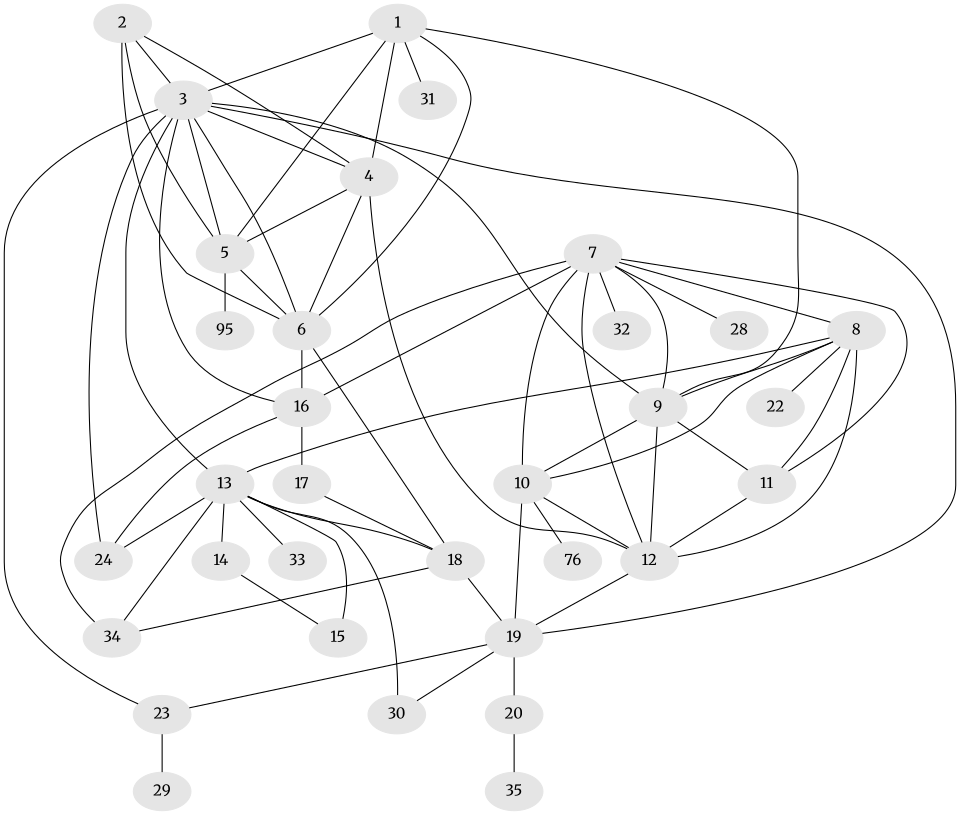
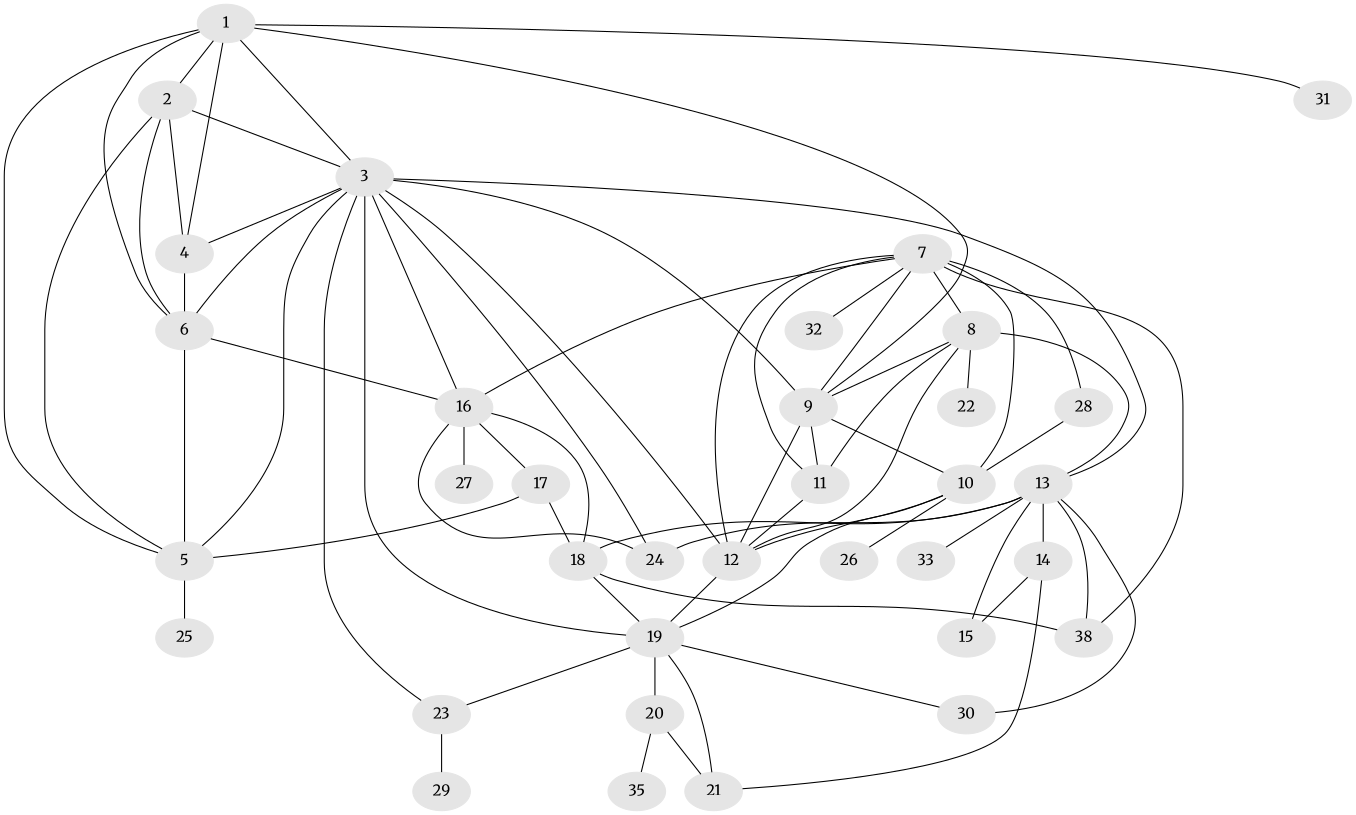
edge "1" -- "2": added
edge "4" -- "5": now "17" -- "5"
node "95": label "95" -> "25"
edge "8" -- "10": now "28" -- "10"
edge "4" -- "12": now "3" -- "12"
edge "6" -- "18": now "16" -- "18"
node "27": added
node "76": label "76" -> "26"
node "34": label "34" -> "38"
node "21": added
